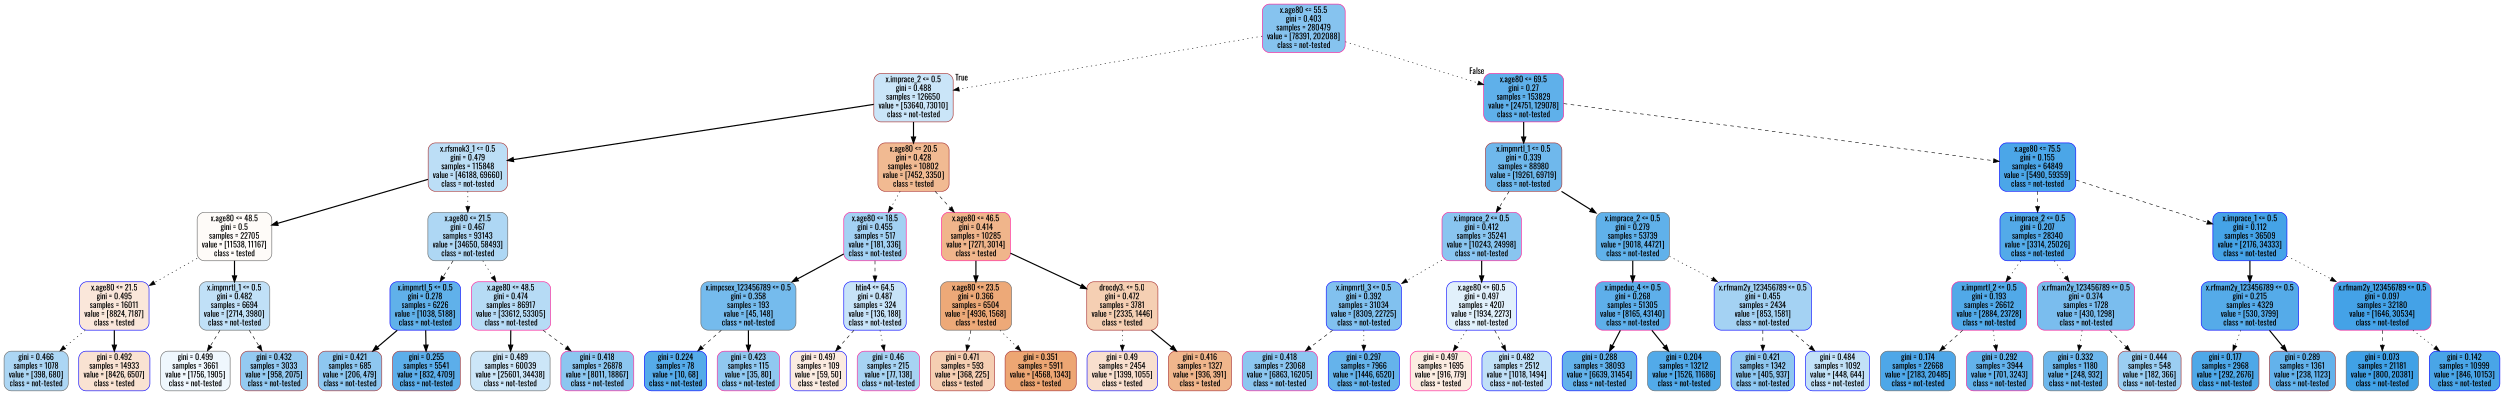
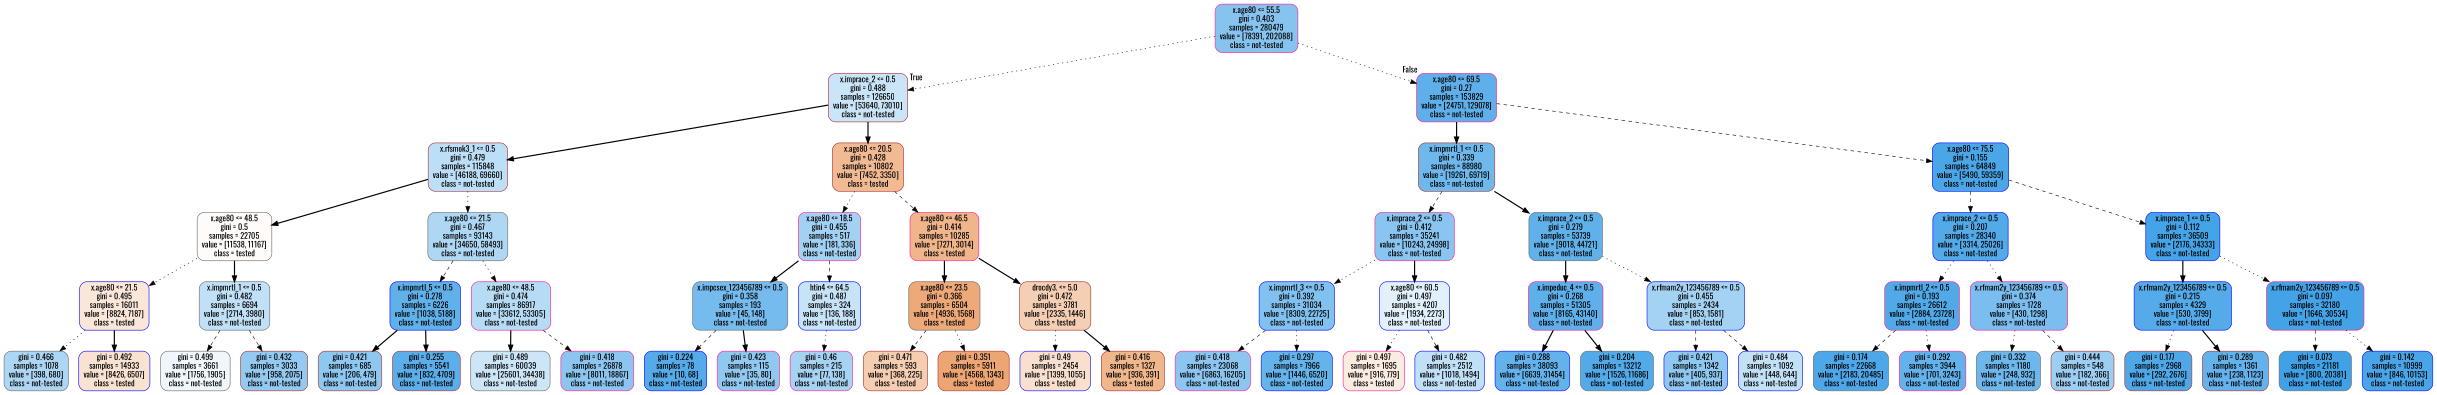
node "gini = 0.497 samples = 109 value = [59, 50] class = tested": removed
